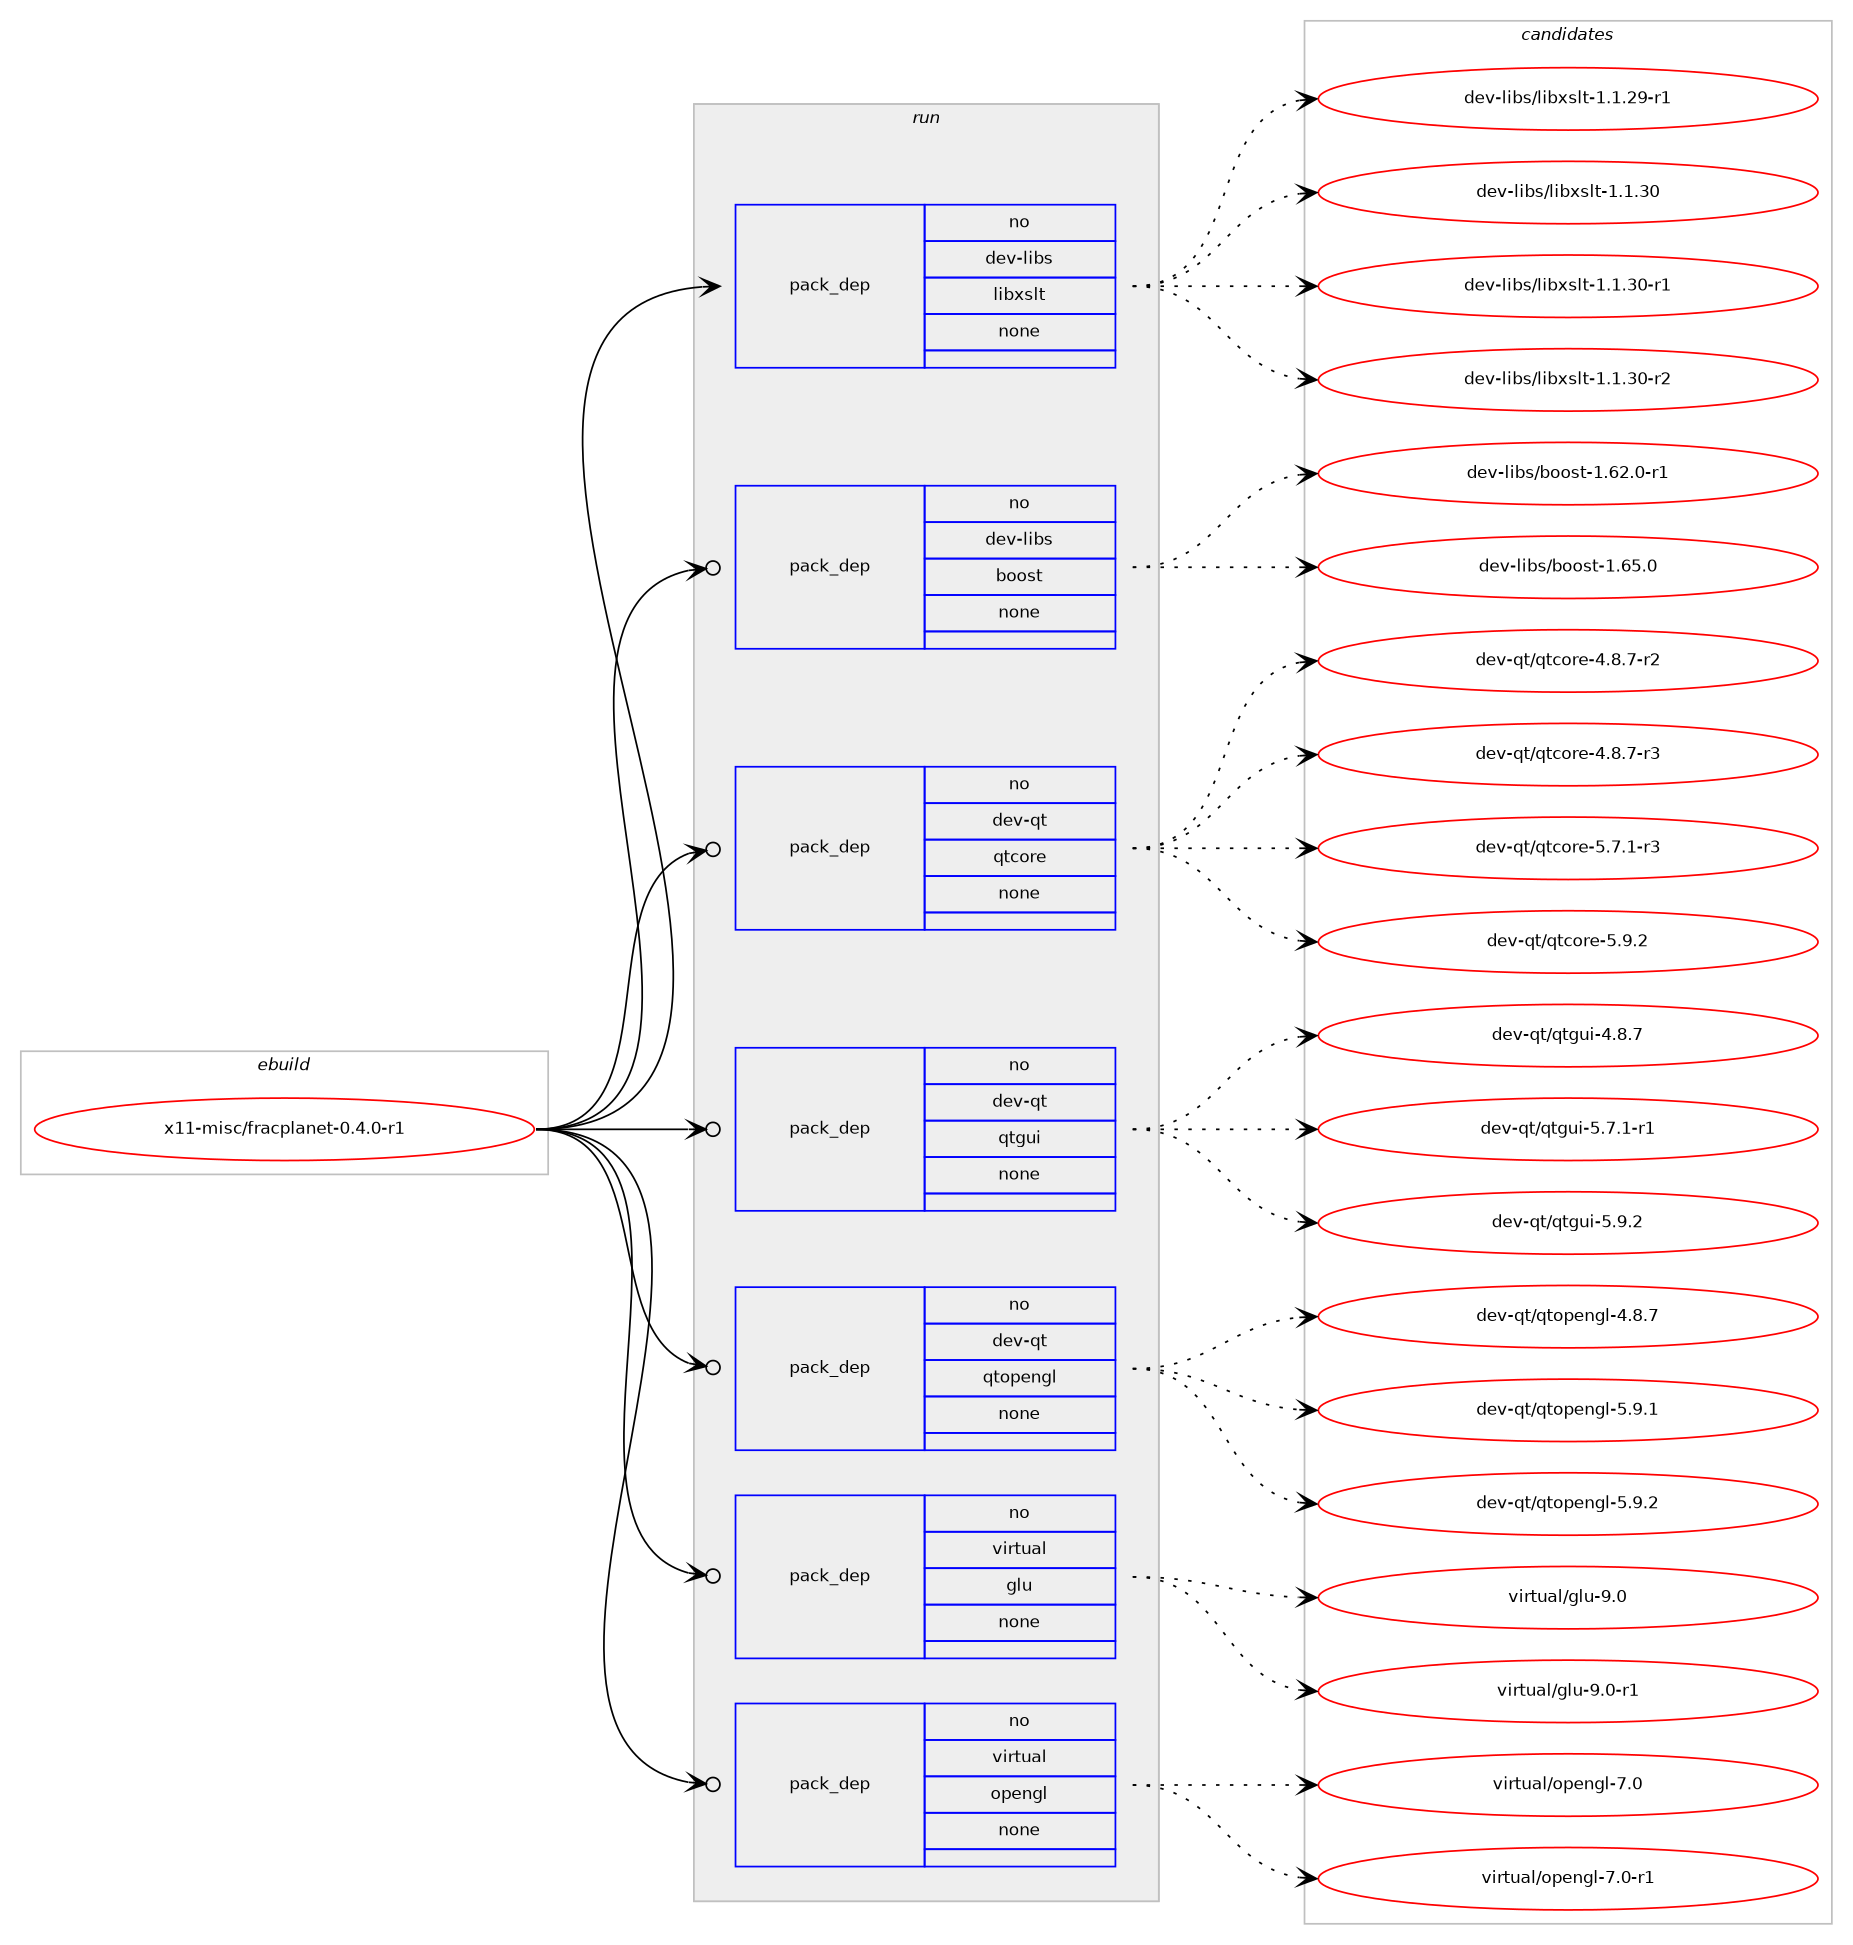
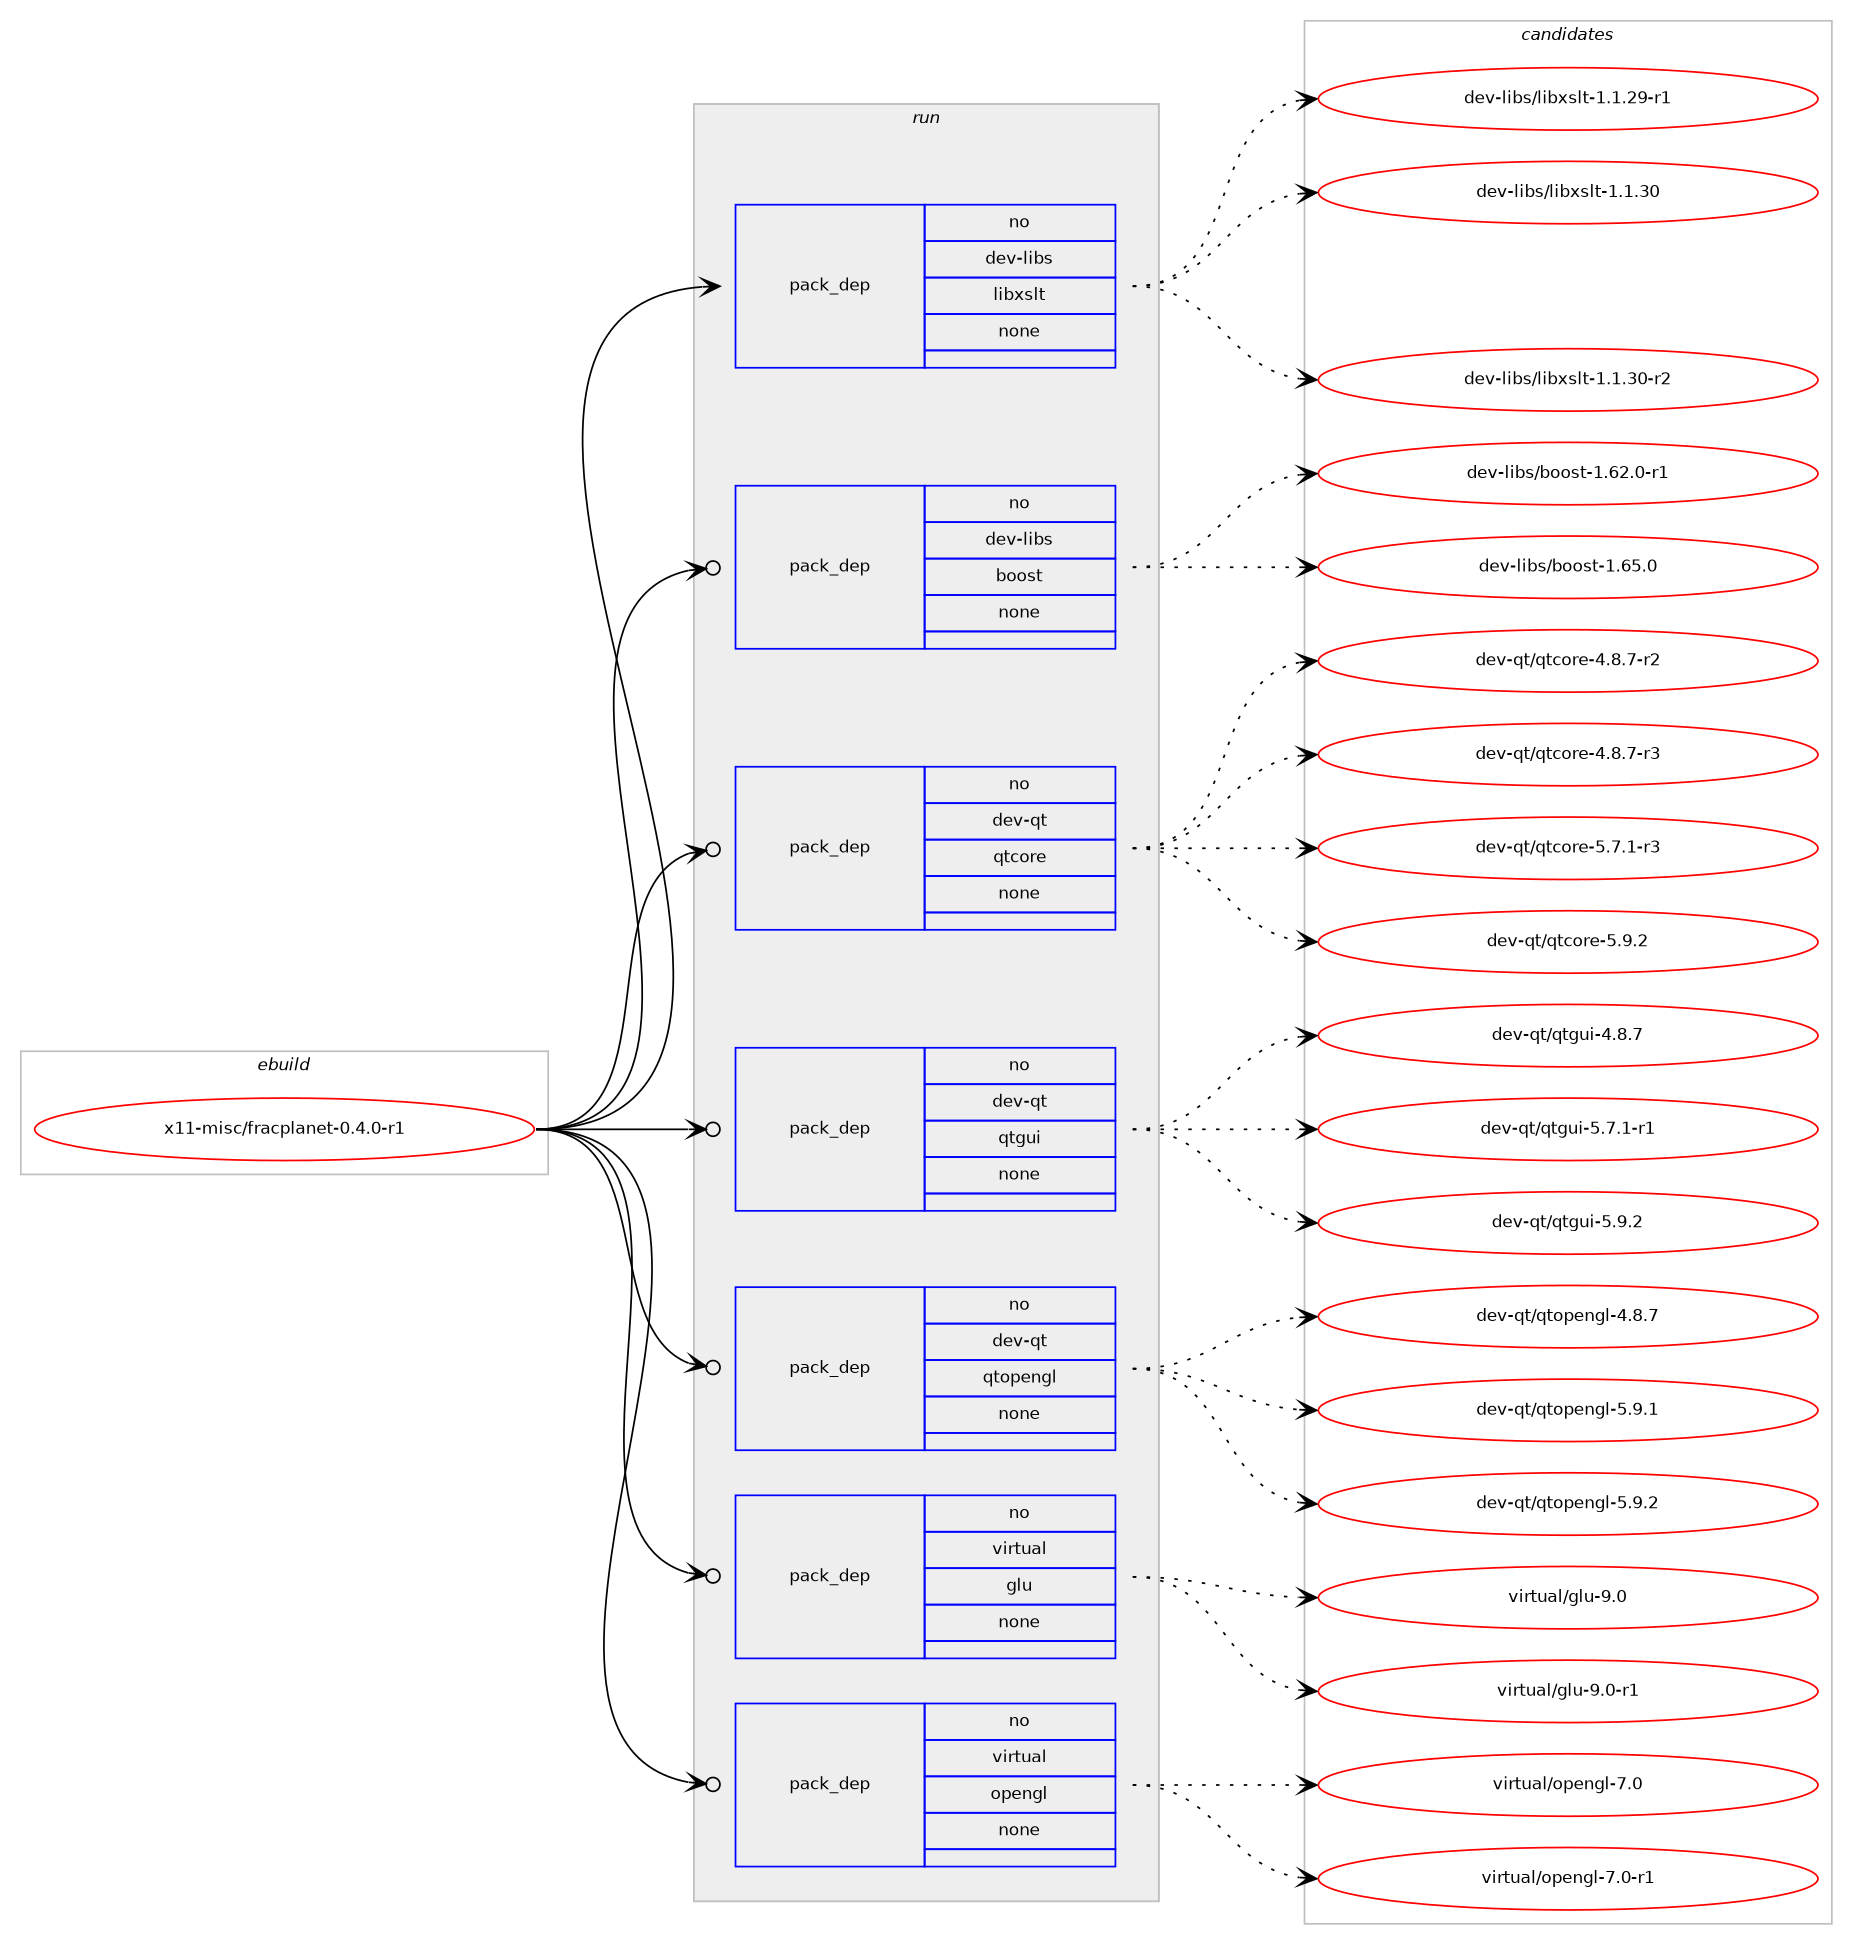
node "dev-libs/libxslt-1.1.30-r1": removed
